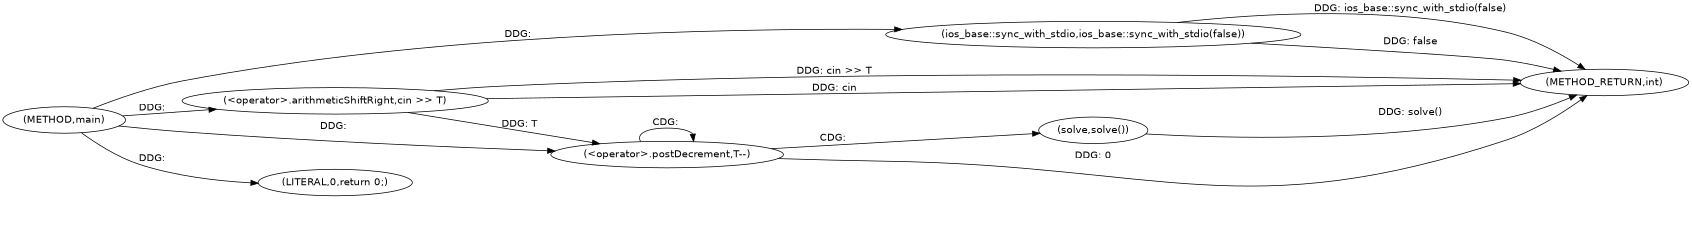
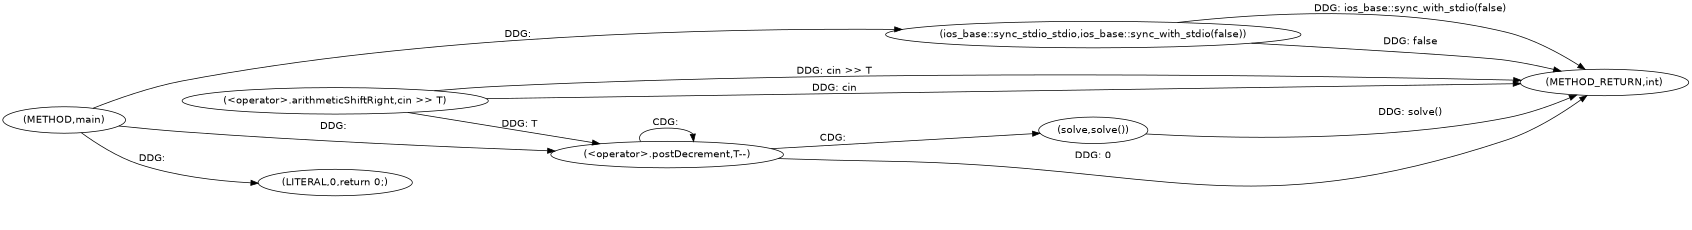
node "(ios_base::sync_with_stdio,ios_base::sync_with_stdio(false))": label "(ios_base::sync_with_stdio,ios_base::sync_with_stdio(false))" -> "(ios_base::sync_stdio_stdio,ios_base::sync_with_stdio(false))"
edge "(METHOD,main)" -> "(<operator>.arithmeticShiftRight,cin >> T)": removed, label "DDG:"
